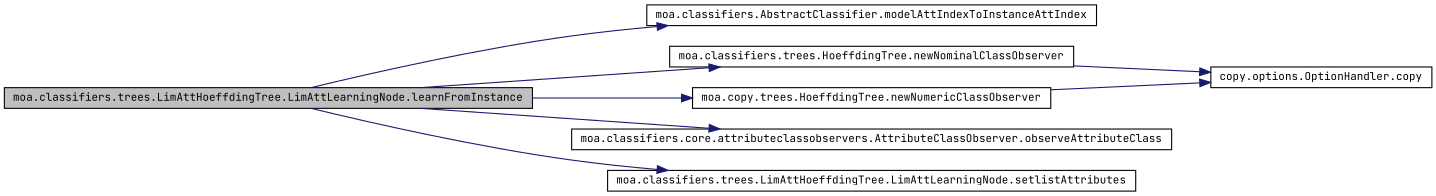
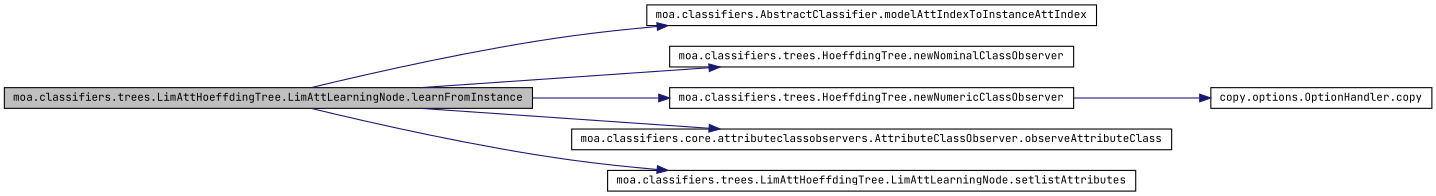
edge "moa.classifiers.trees.HoeffdingTree.newNominalClassObserver" -> "copy.options.OptionHandler.copy": removed
node "moa.copy.trees.HoeffdingTree.newNumericClassObserver": label "moa.copy.trees.HoeffdingTree.newNumericClassObserver" -> "moa.classifiers.trees.HoeffdingTree.newNumericClassObserver"
